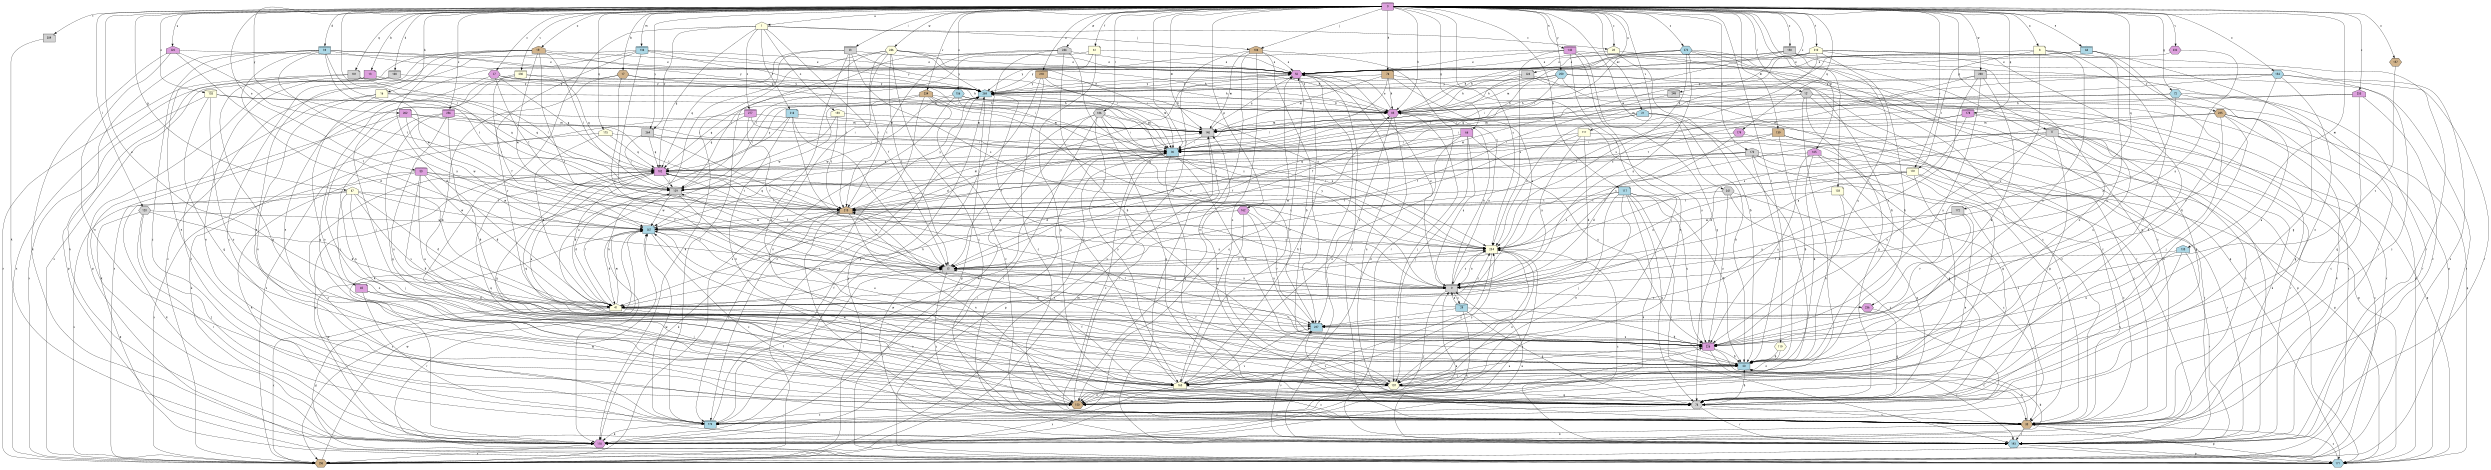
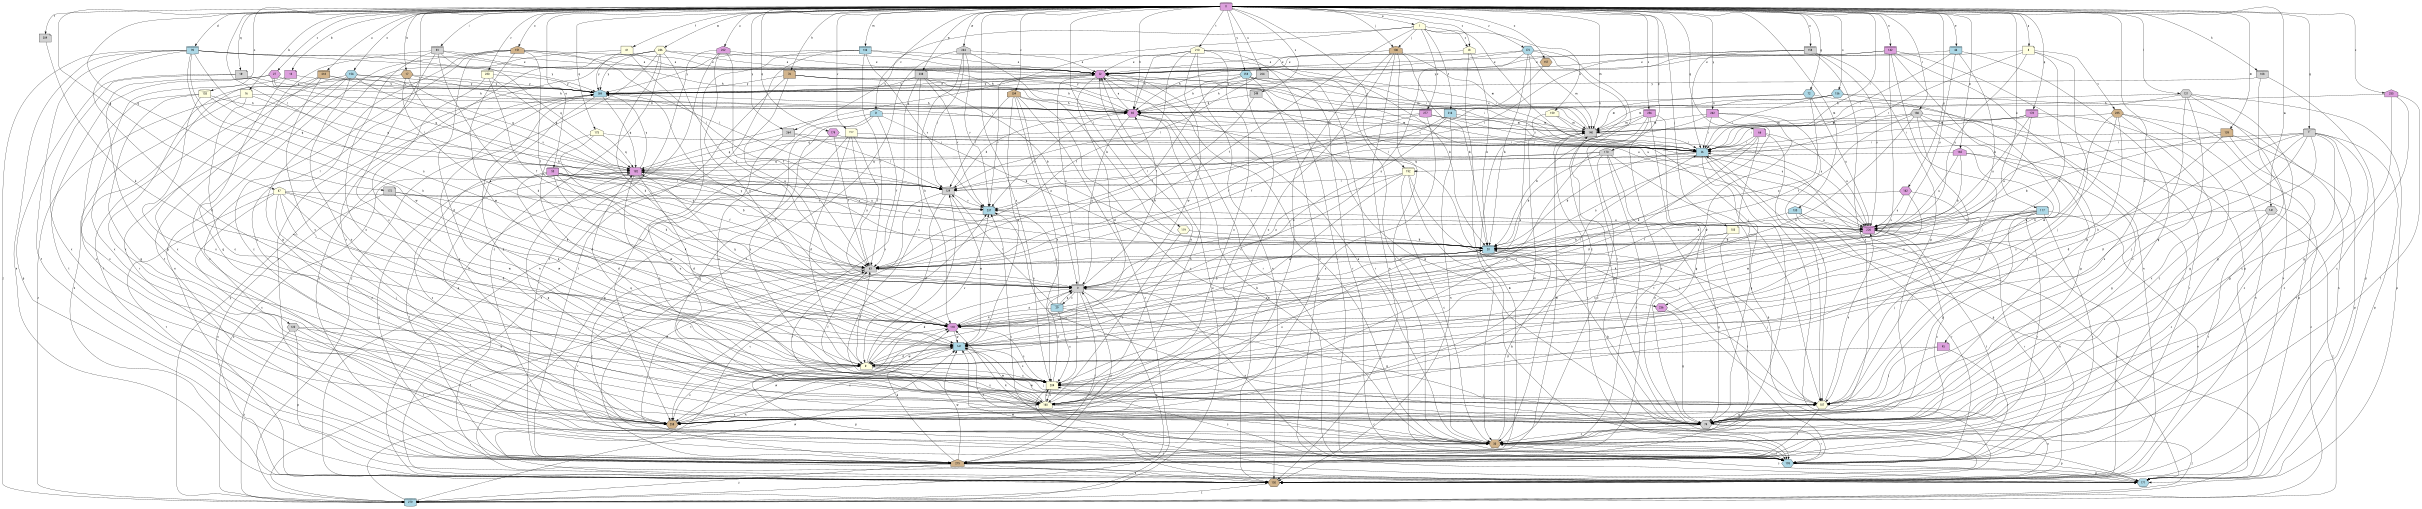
node "232": removed
edge "129" -> "85": added, label "h"
